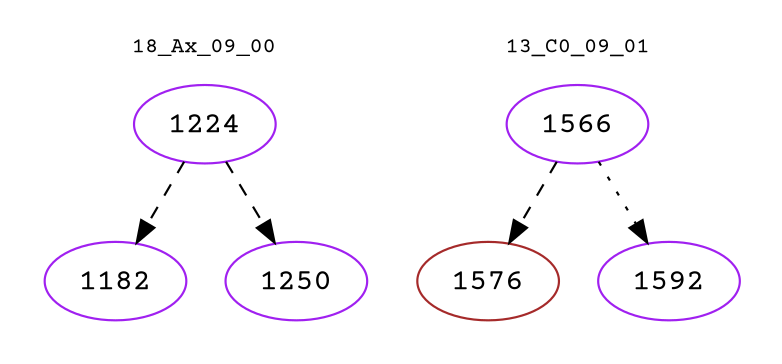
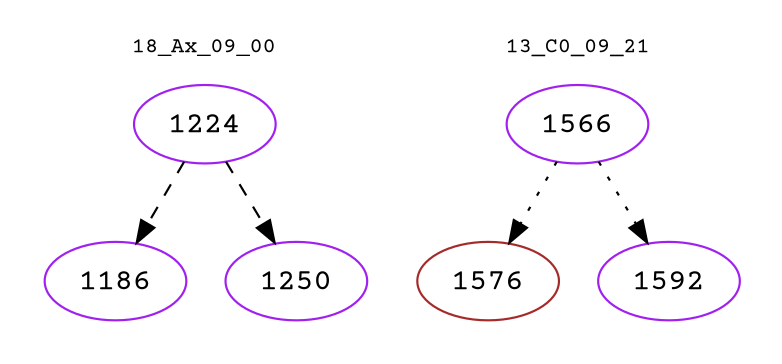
cluster "13_C0_09_01": label "13_C0_09_01" -> "13_C0_09_21"
edge "1566" -> "1576": style dashed -> dotted
node "1182": label "1182" -> "1186"
